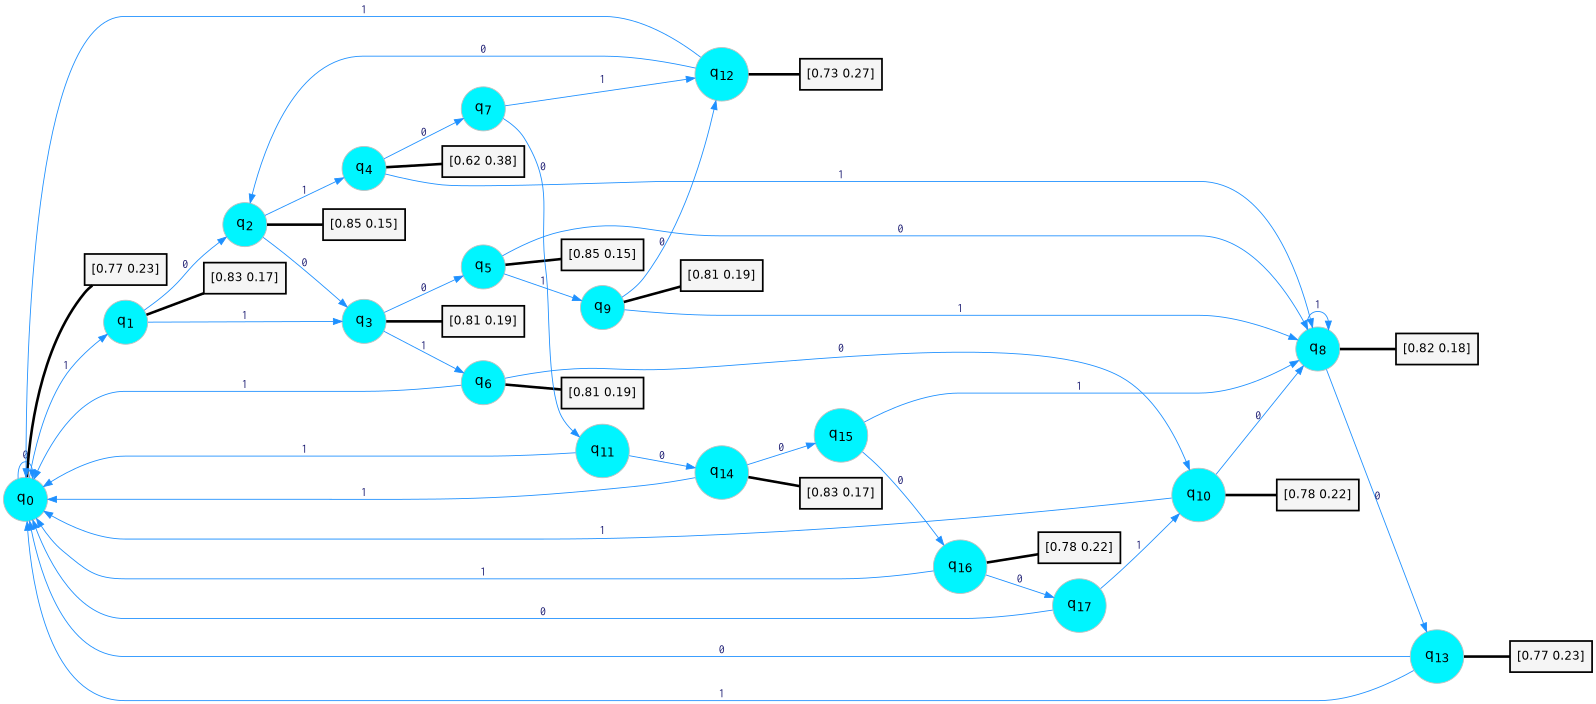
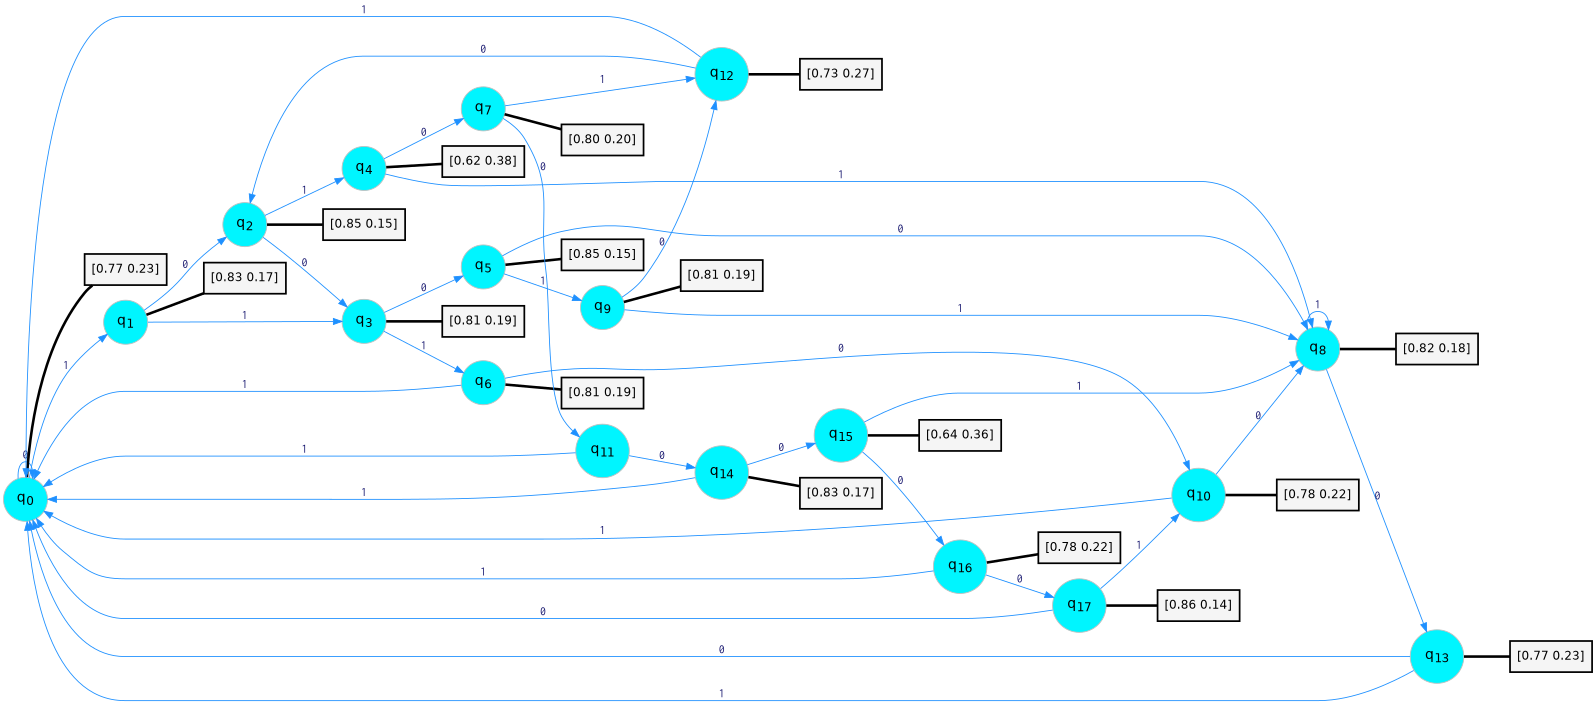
node "[0.80 0.20]": added
node "[0.64 0.36]": added
node "[0.86 0.14]": added
